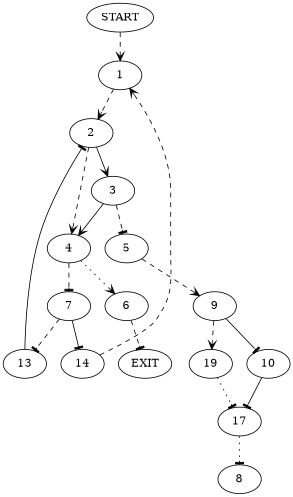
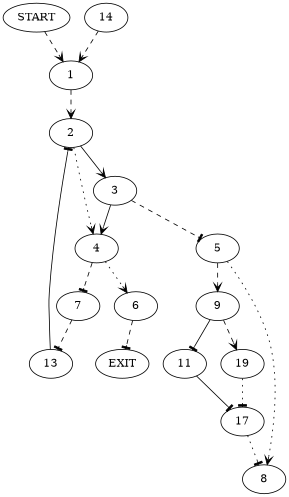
edge "2" -> "4": style dashed -> dotted
edge "7" -> "14": removed
edge "5" -> "8": added
node "10": label "10" -> "11"
